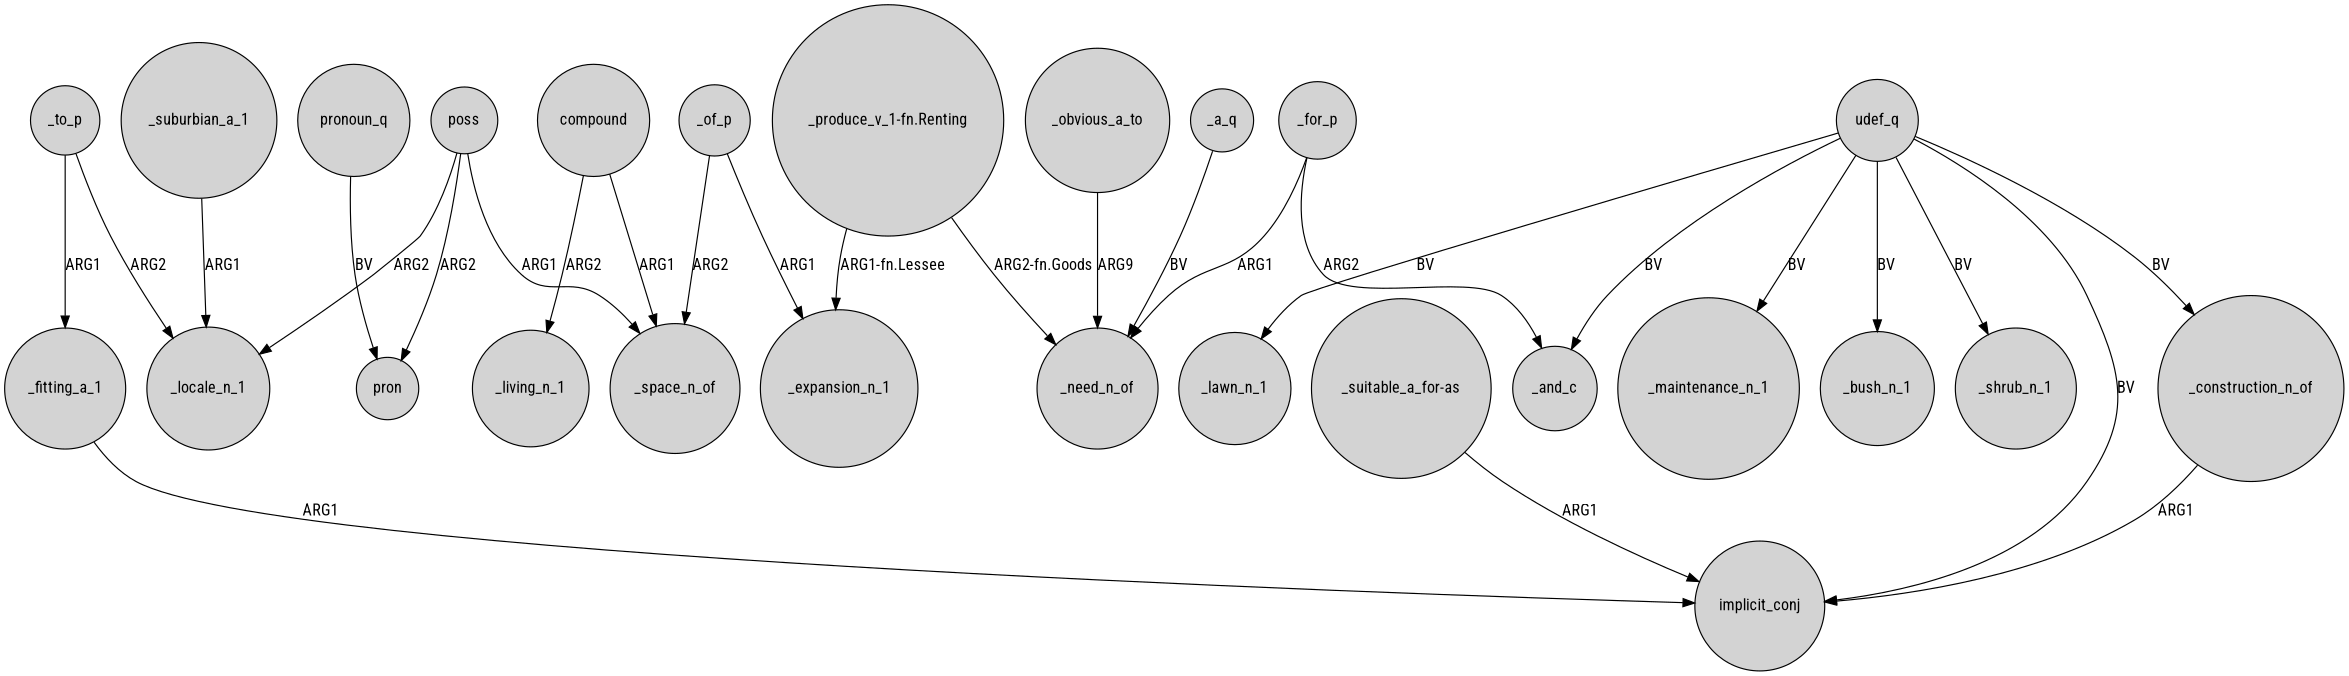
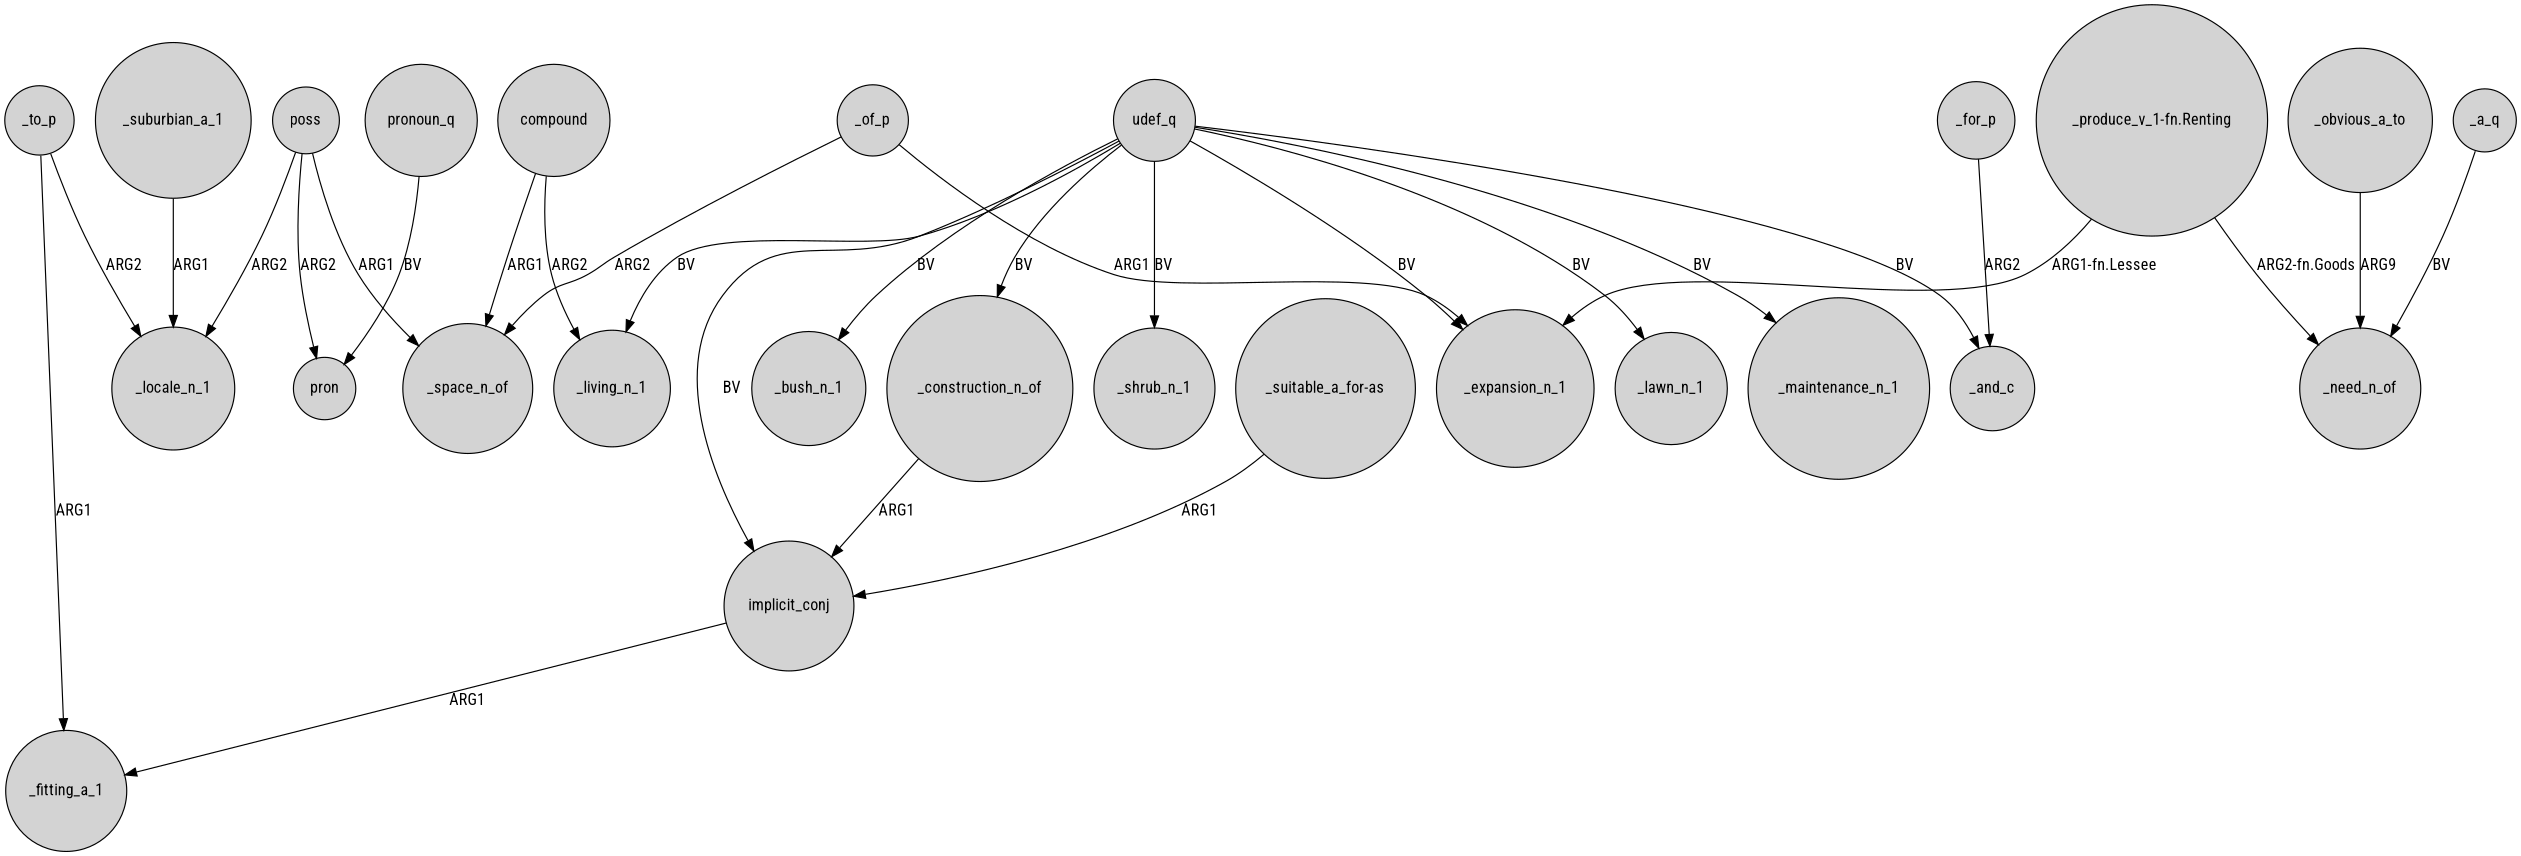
edge "udef_q" -> "_expansion_n_1": added, label "BV"
edge "udef_q" -> "_living_n_1": added, label "BV"
edge "_for_p" -> "_need_n_of": removed, label "ARG1"
edge "_fitting_a_1" -> "implicit_conj": reversed
